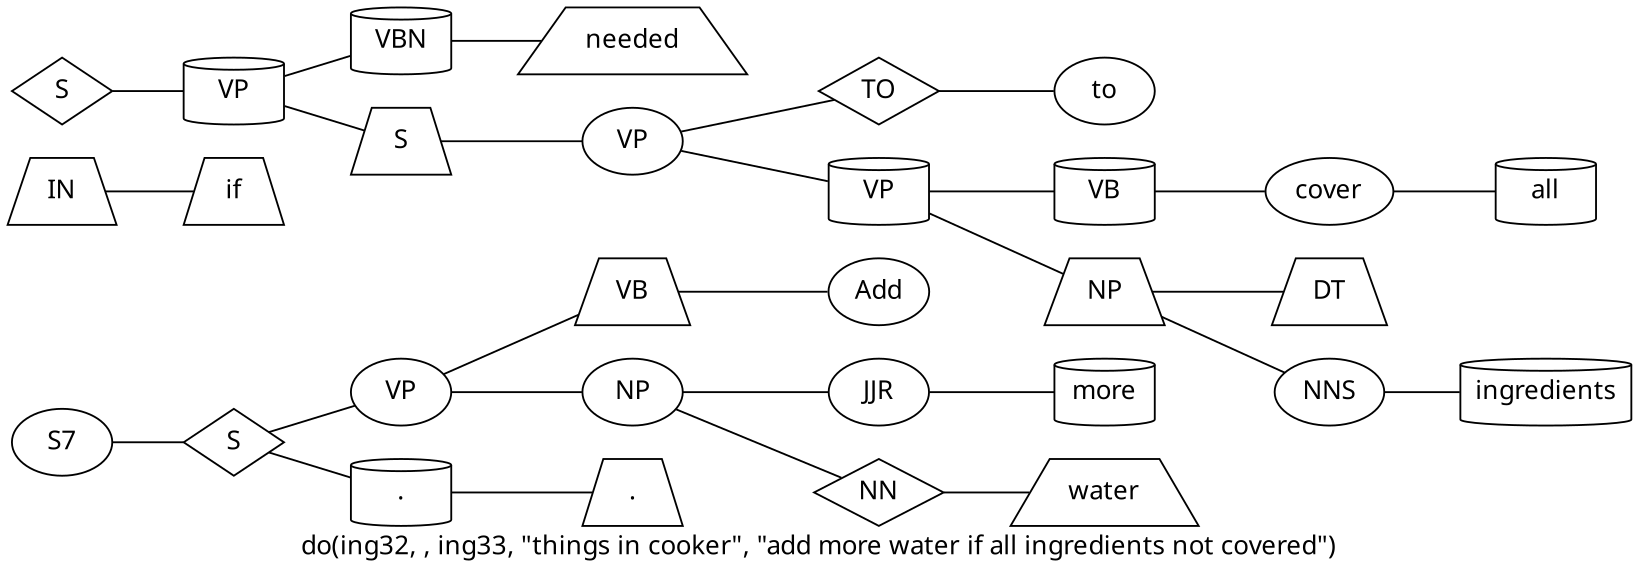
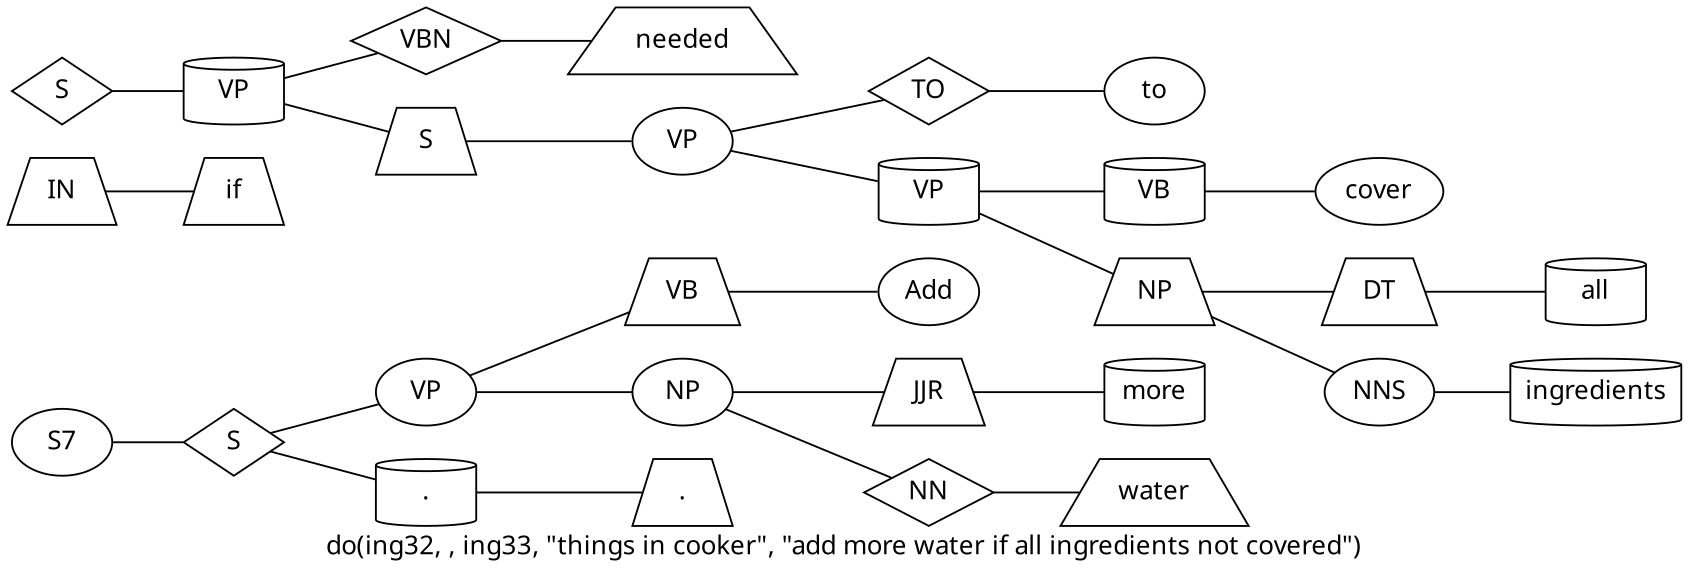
node "VBN": shape cylinder -> diamond
edge "cover" -- "all": now "DT" -- "all"
node "JJR": shape ellipse -> trapezium
